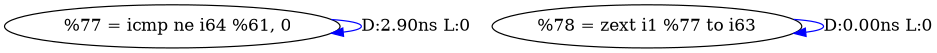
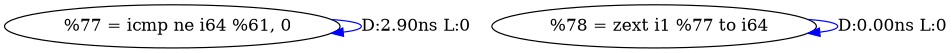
node "%78 = zext i1 %77 to i63": label "%78 = zext i1 %77 to i63" -> "%78 = zext i1 %77 to i64"
